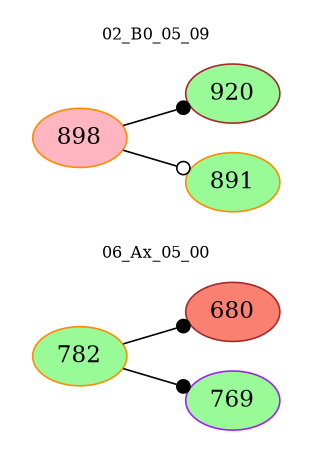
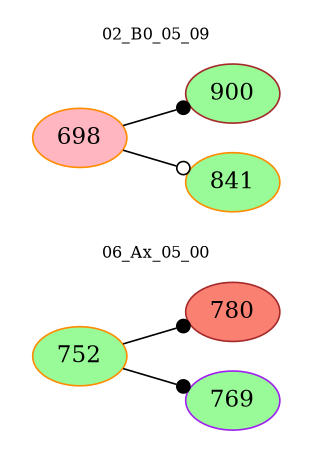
node "920": label "920" -> "900"
node "898": label "898" -> "698"
node "891": label "891" -> "841"
node "680": label "680" -> "780"
node "782": label "782" -> "752"
